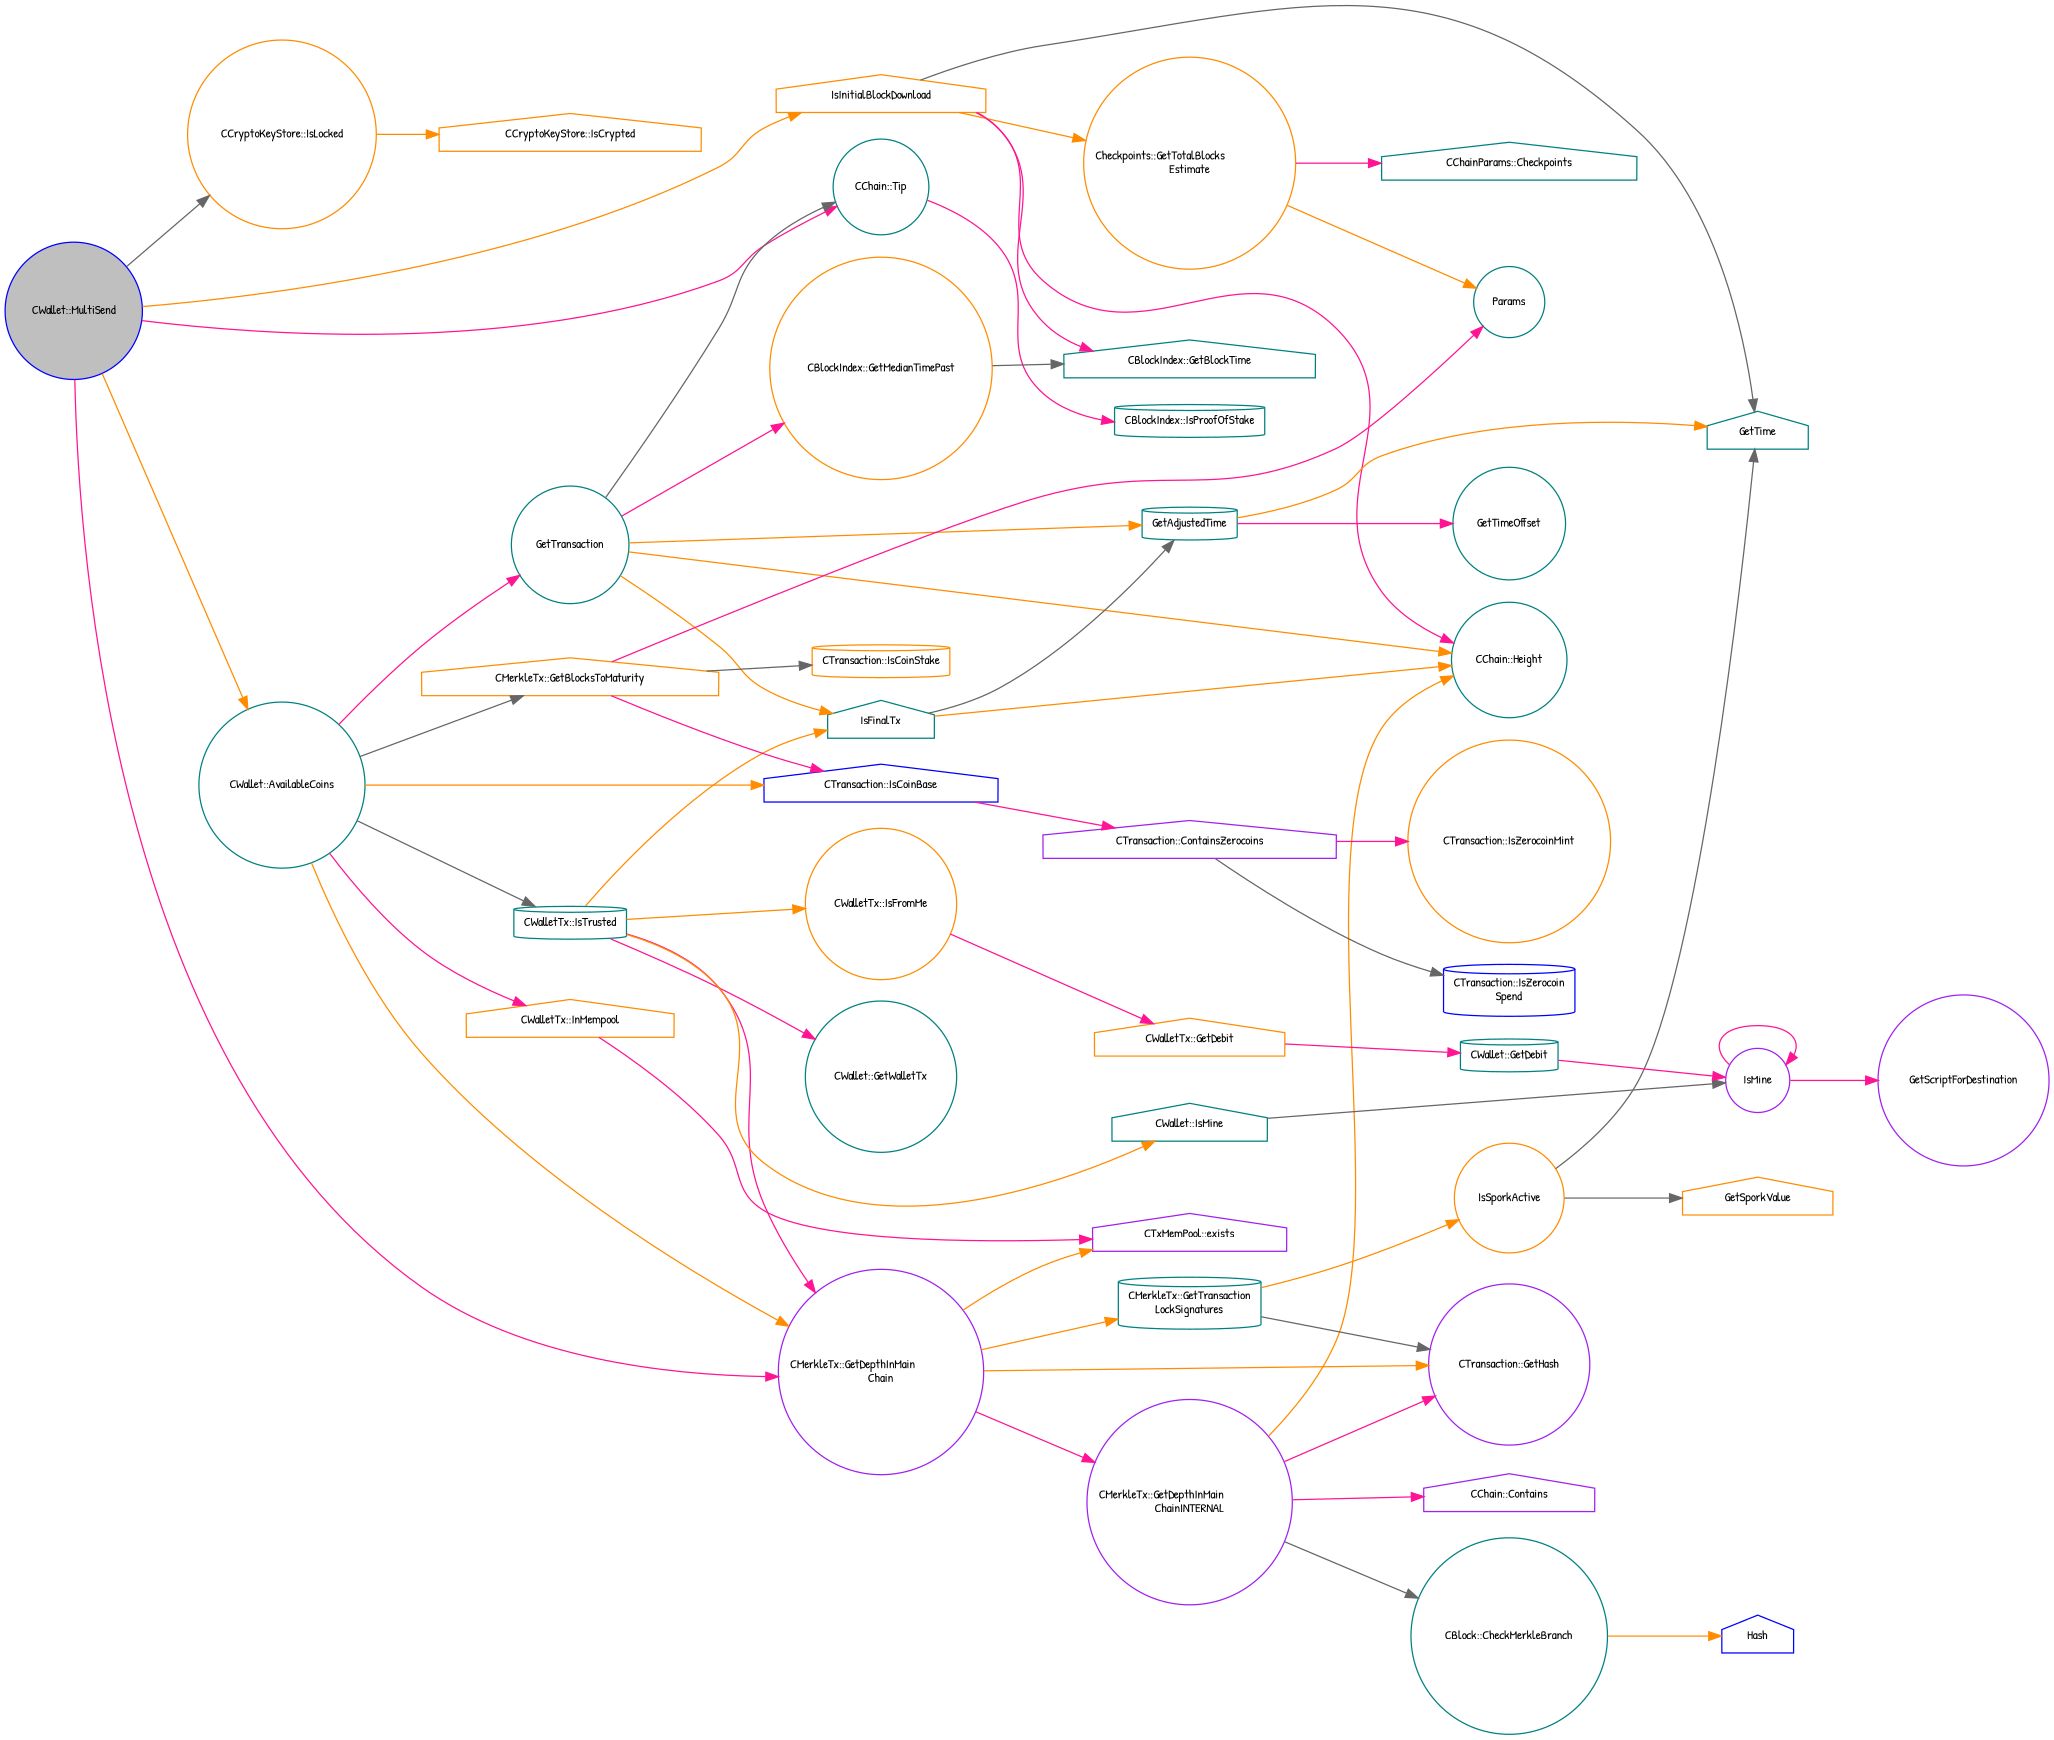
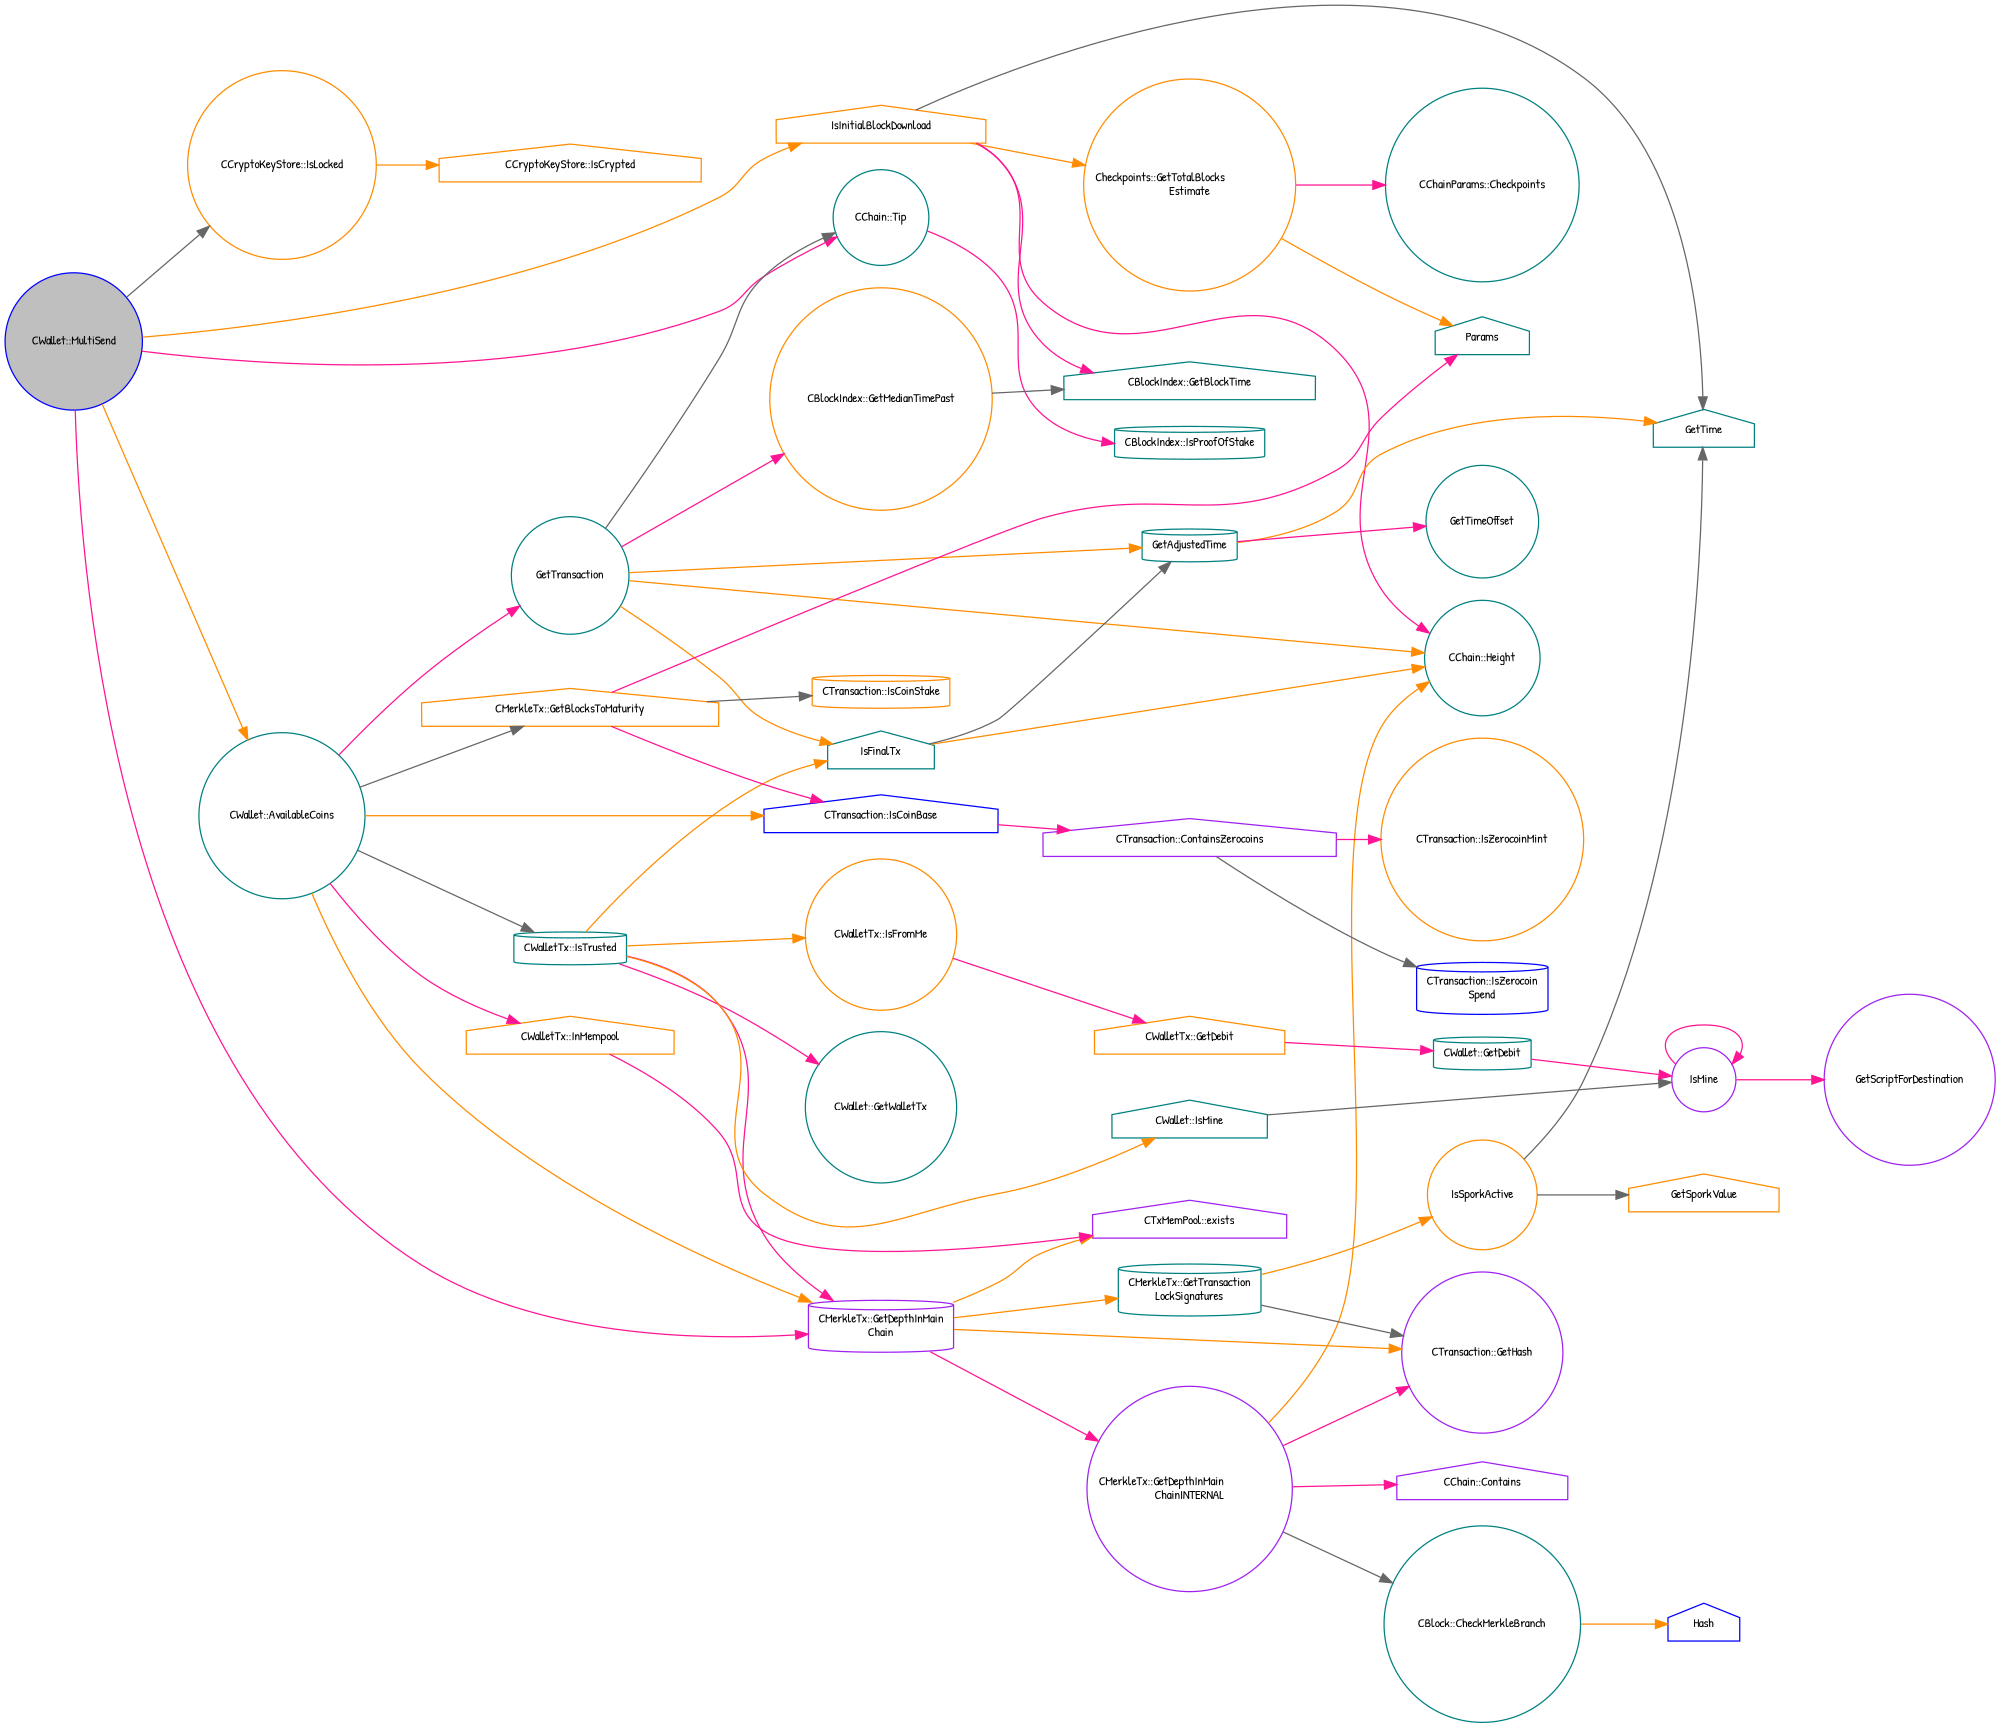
node "CChainParams::Checkpoints": shape house -> circle
node "Params": shape circle -> house
node "CMerkleTx::GetDepthInMain Chain": shape circle -> cylinder
